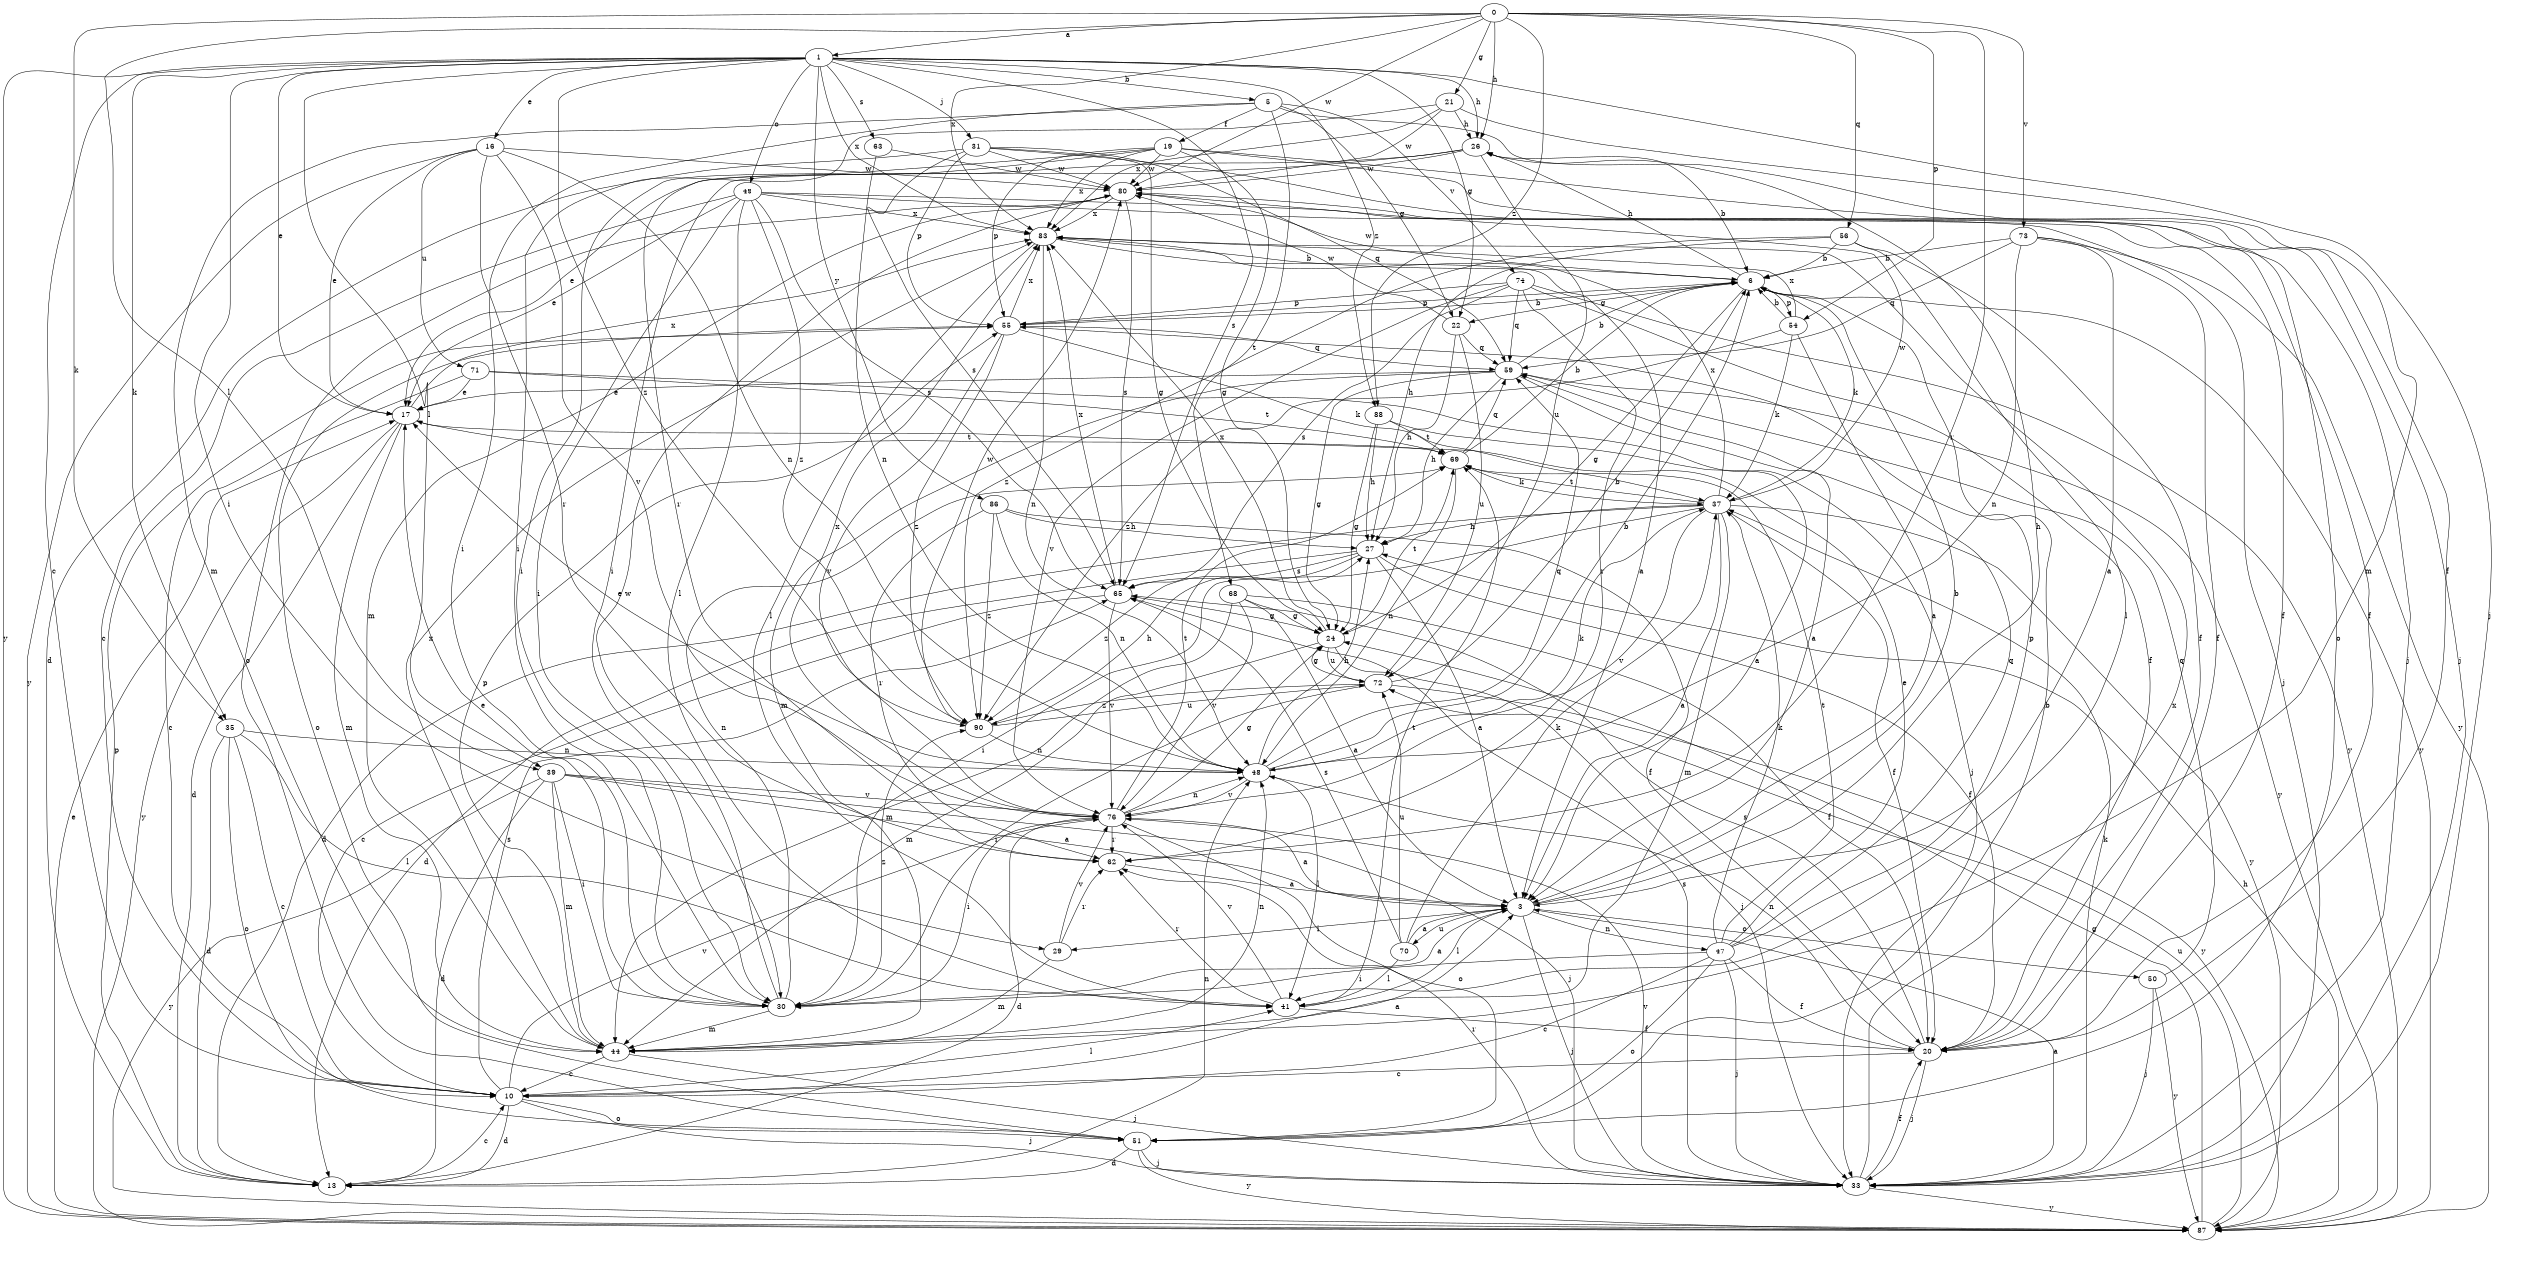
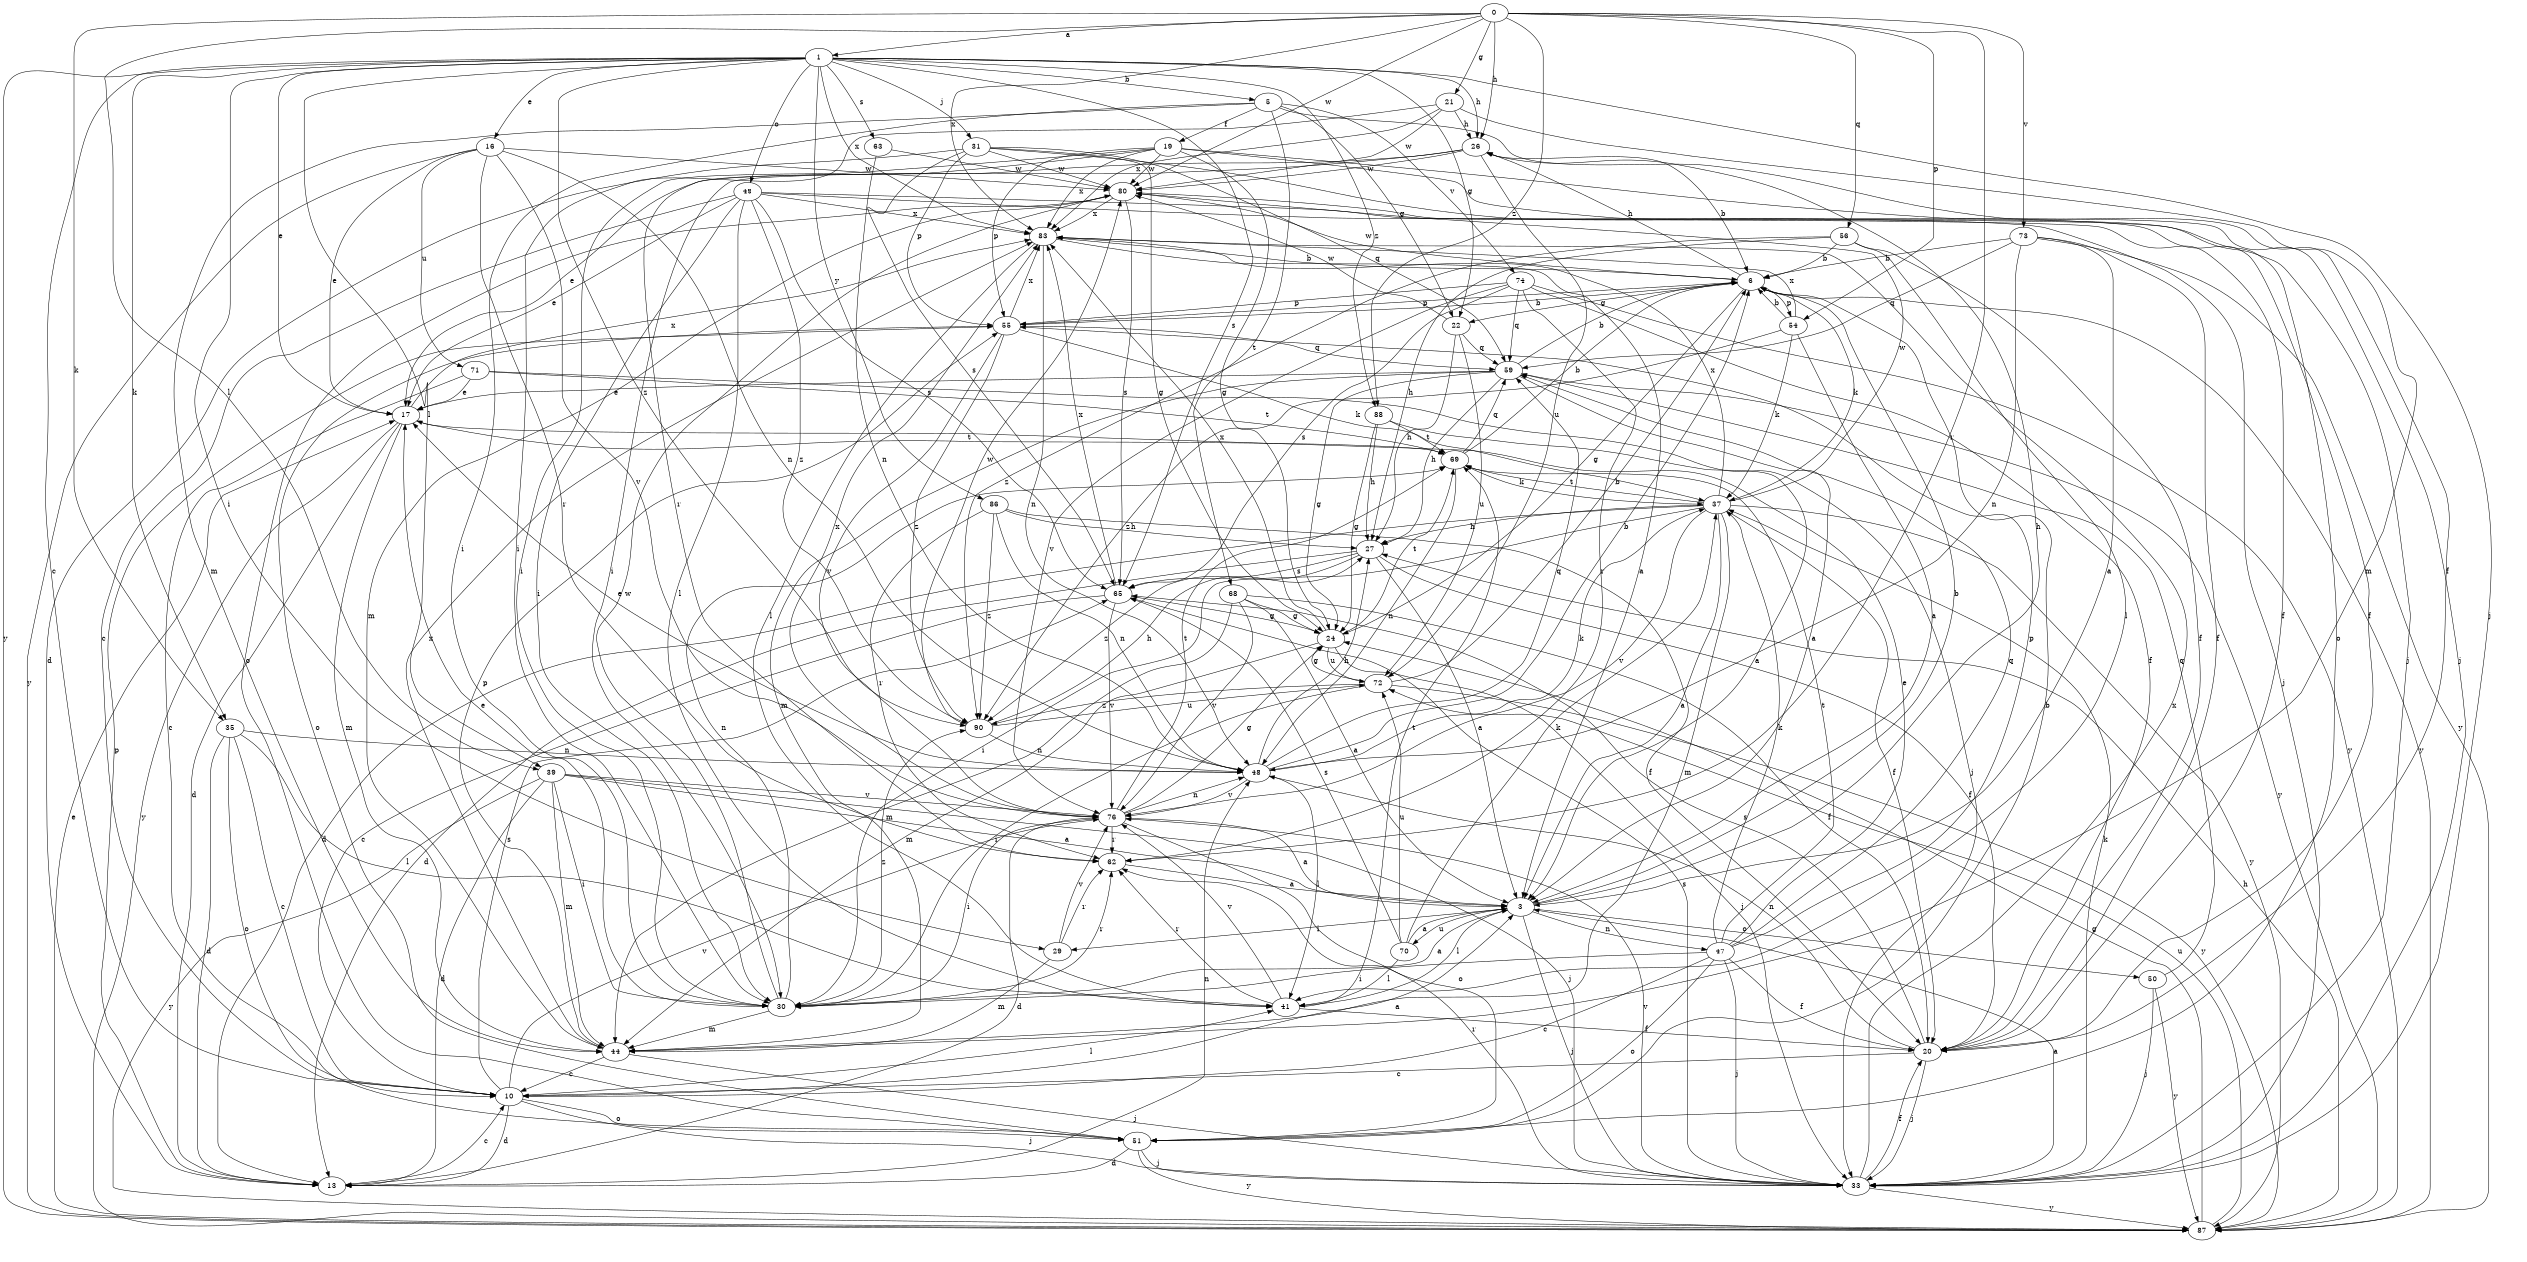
edge "30" -> "62": added, label "r"
edge "44" -> "48": removed, label "n"
